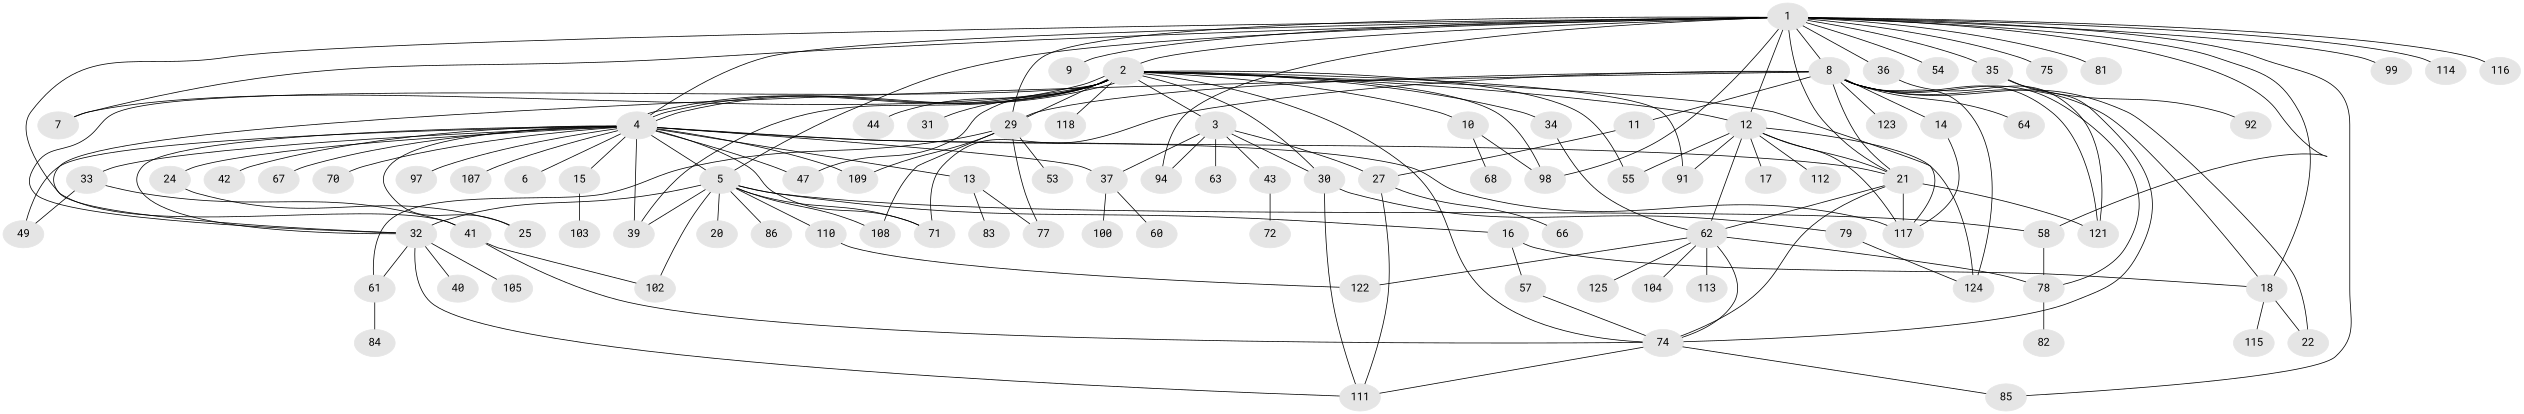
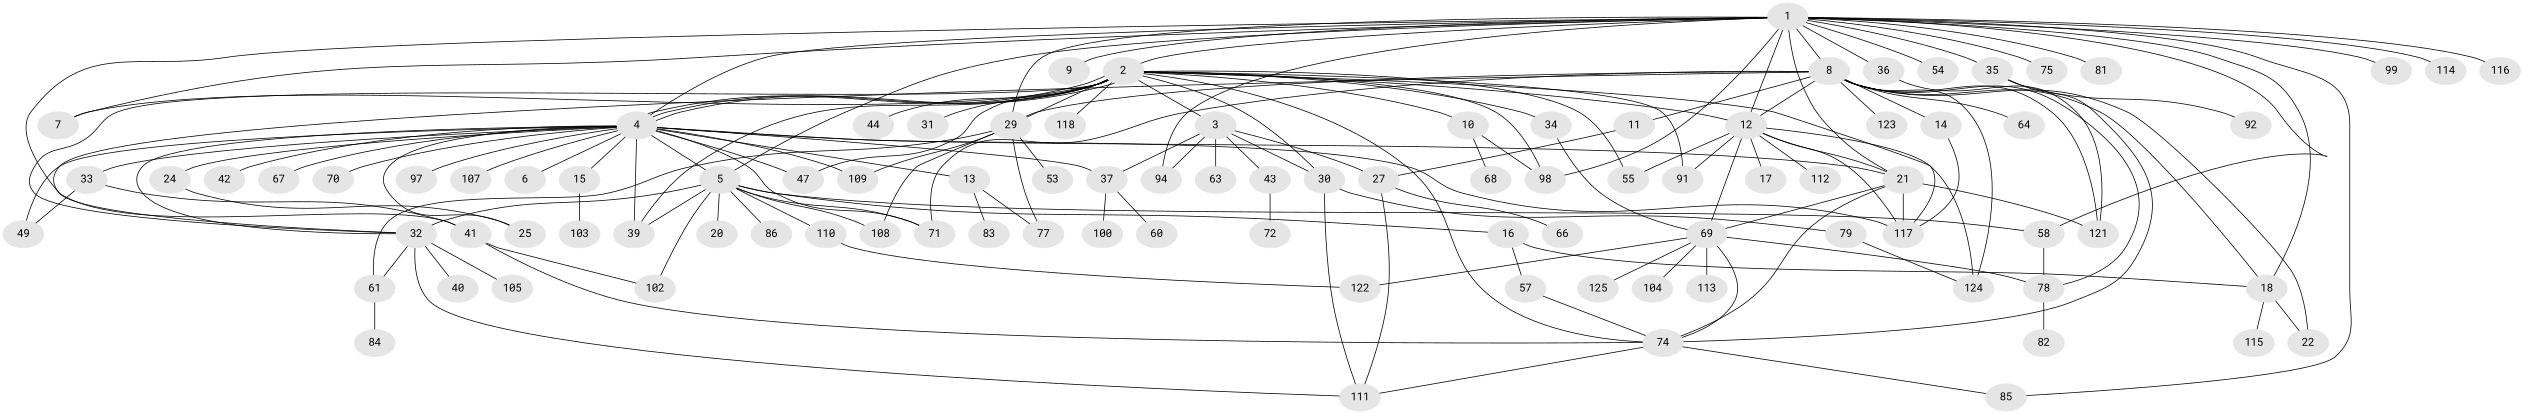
edge "8" -- "21": now "8" -- "12"
node "62": label "62" -> "69"
